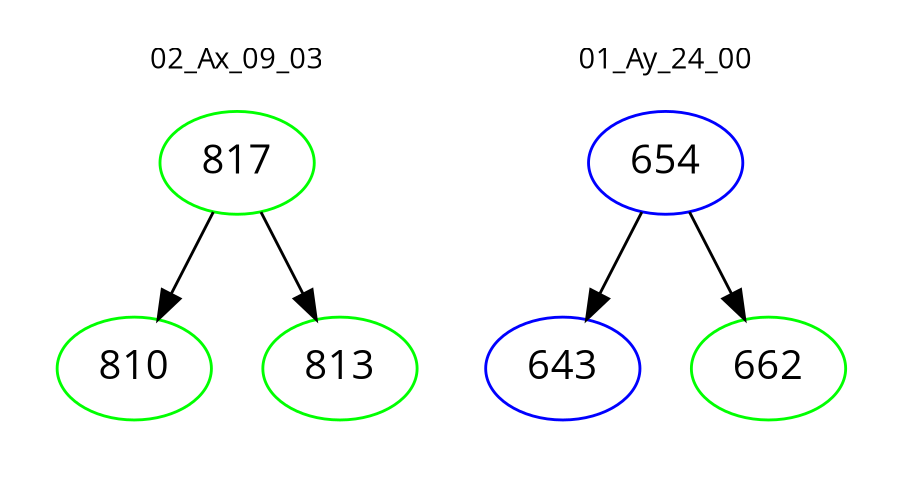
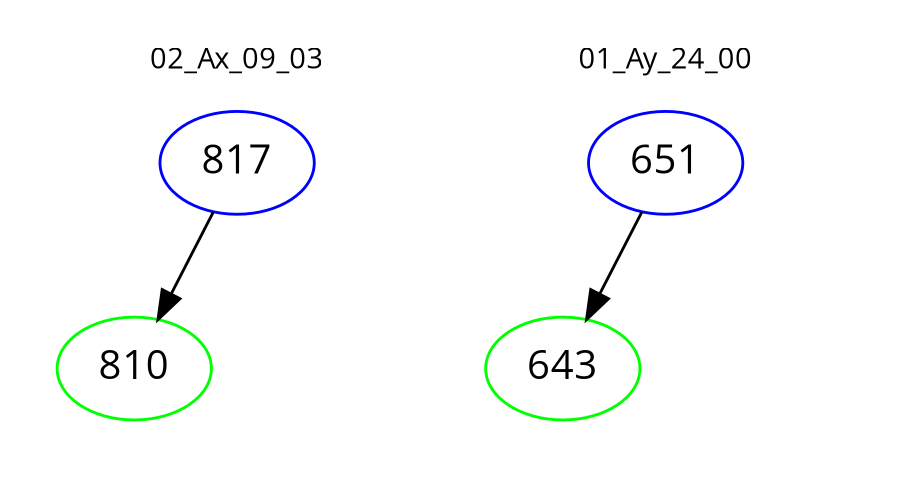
node "817": color green -> blue
node "654": label "654" -> "651"
node "813": removed
node "643": color blue -> green
node "662": removed
